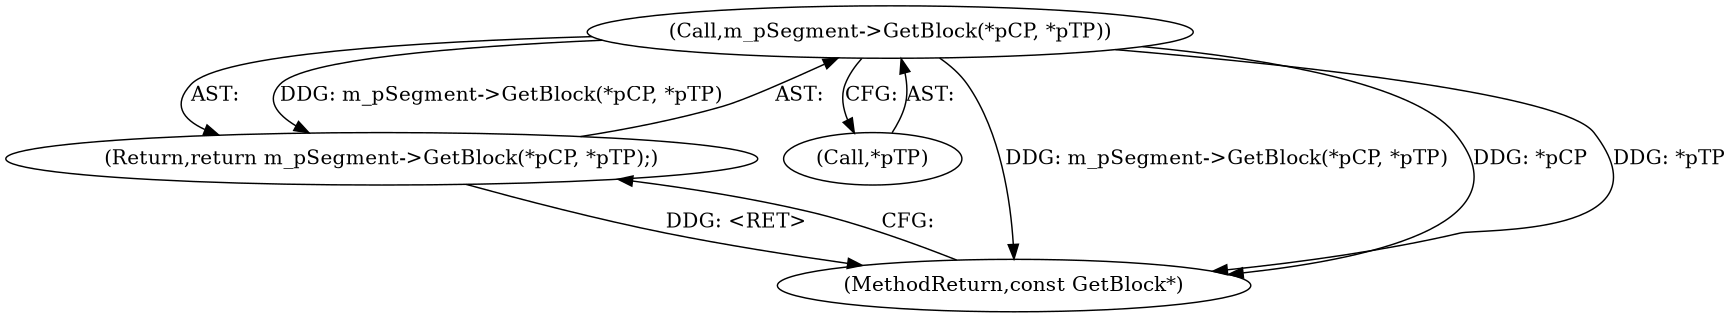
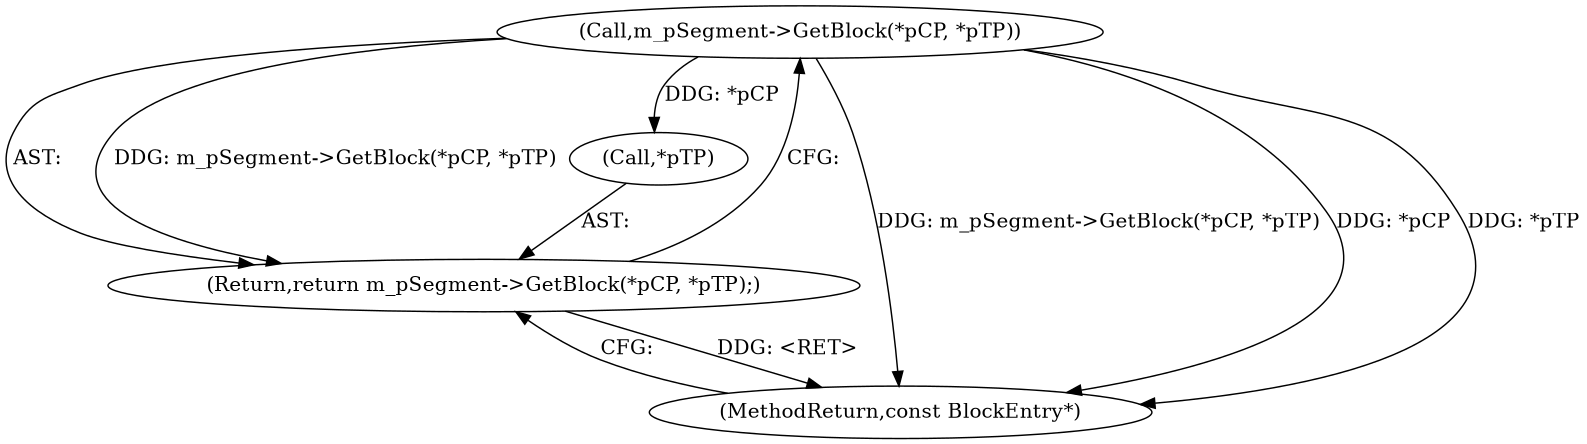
edge "(Return,return m_pSegment->GetBlock(*pCP, *pTP);)" -> "(Call,m_pSegment->GetBlock(*pCP, *pTP))": label "AST: " -> "CFG: "
edge "(Call,m_pSegment->GetBlock(*pCP, *pTP))" -> "(Call,*pTP)": label "CFG: " -> "DDG: *pCP"
edge "(Call,*pTP)" -> "(Call,m_pSegment->GetBlock(*pCP, *pTP))": now "(Call,*pTP)" -> "(Return,return m_pSegment->GetBlock(*pCP, *pTP);)"
node "(MethodReturn,const GetBlock*)": label "(MethodReturn,const GetBlock*)" -> "(MethodReturn,const BlockEntry*)"
